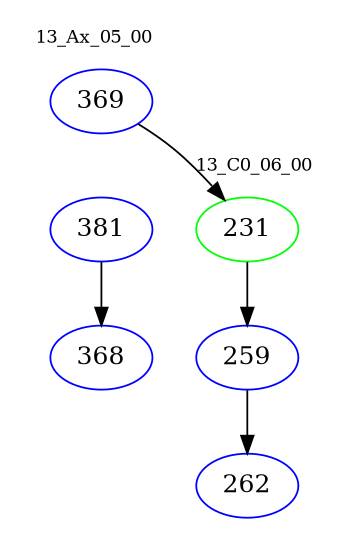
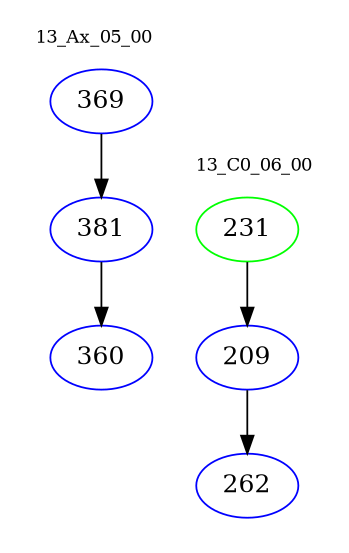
edge "369" -> "231": now "369" -> "381"
node "368": label "368" -> "360"
node "259": label "259" -> "209"
